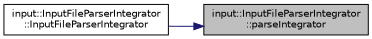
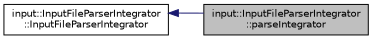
edge "input::InputFileParserIntegrator ::InputFileParserIntegrator" -> "input::InputFileParserIntegrator ::parseIntegrator": reversed
